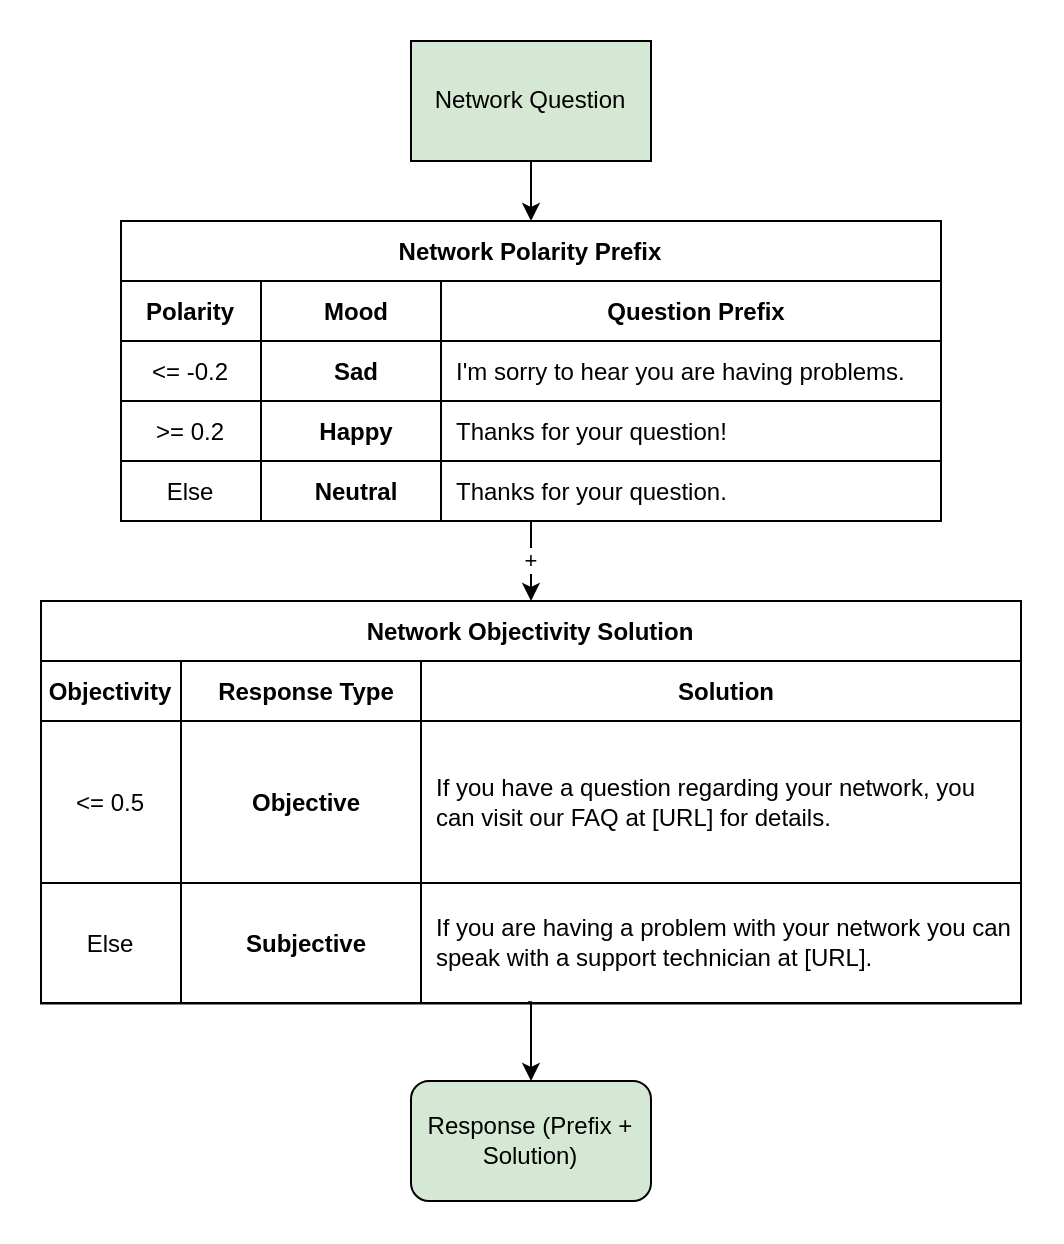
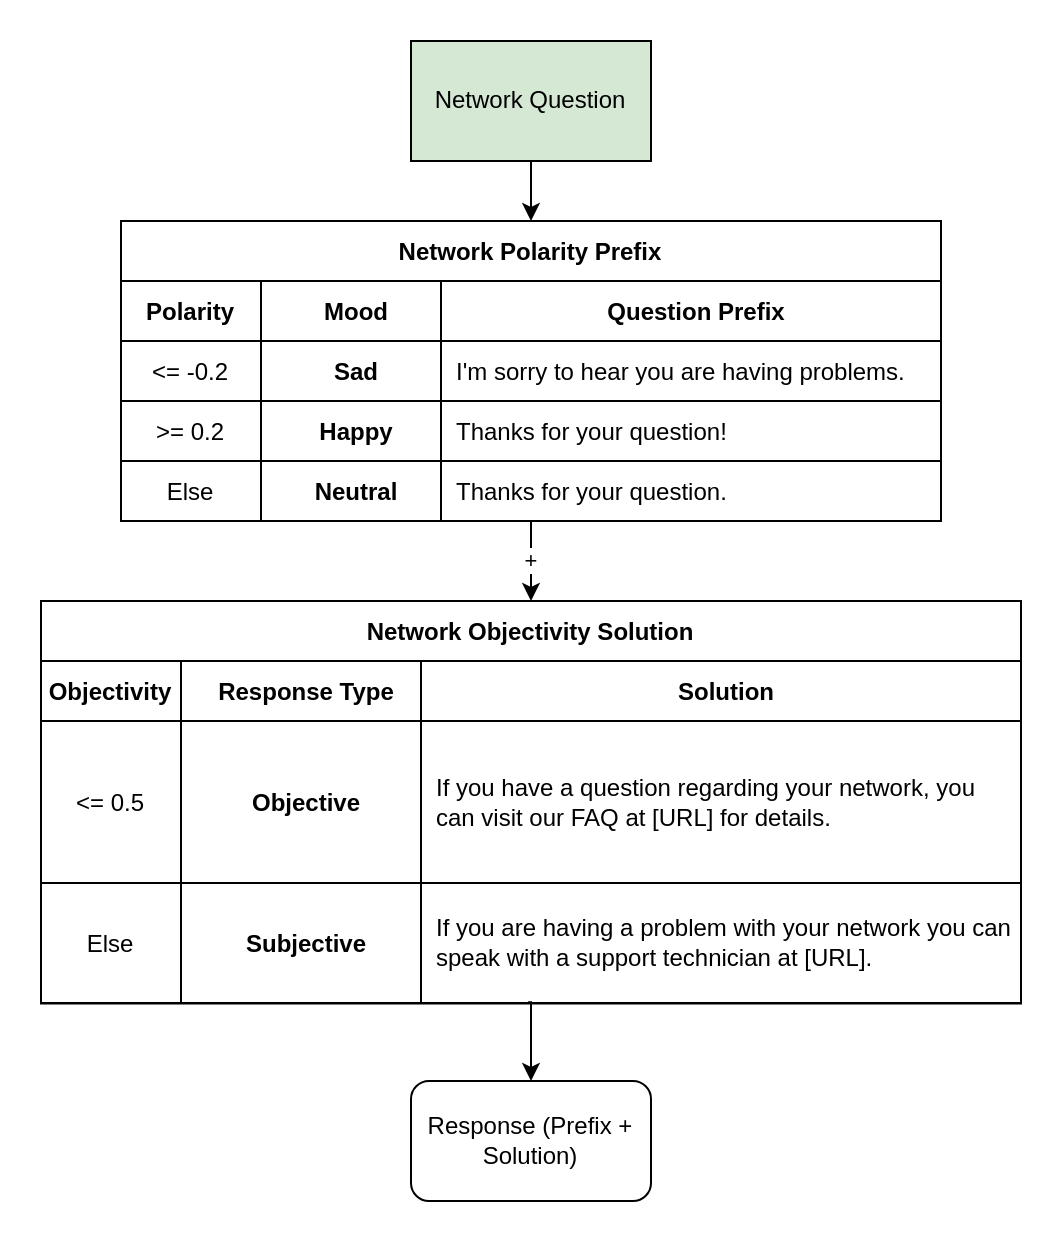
node "Response (Prefix + Solution)": fillcolor #d5e8d4 -> #ffffff
